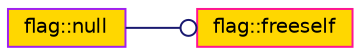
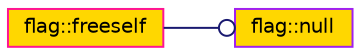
edge "flag::null" -> "flag::freeself": reversed
